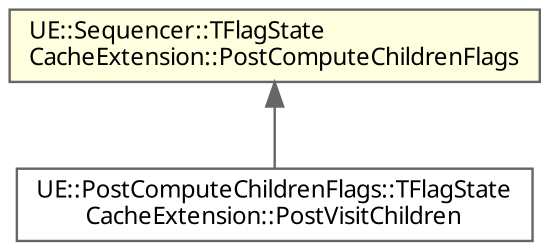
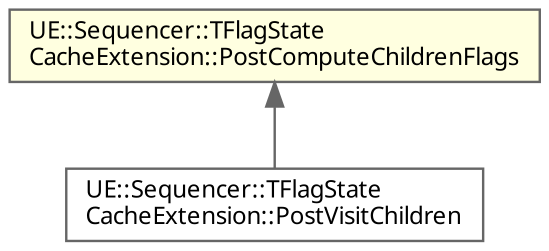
node "UE::PostComputeChildrenFlags::TFlagState CacheExtension::PostVisitChildren": label "UE::PostComputeChildrenFlags::TFlagState CacheExtension::PostVisitChildren" -> "UE::Sequencer::TFlagState CacheExtension::PostVisitChildren"
